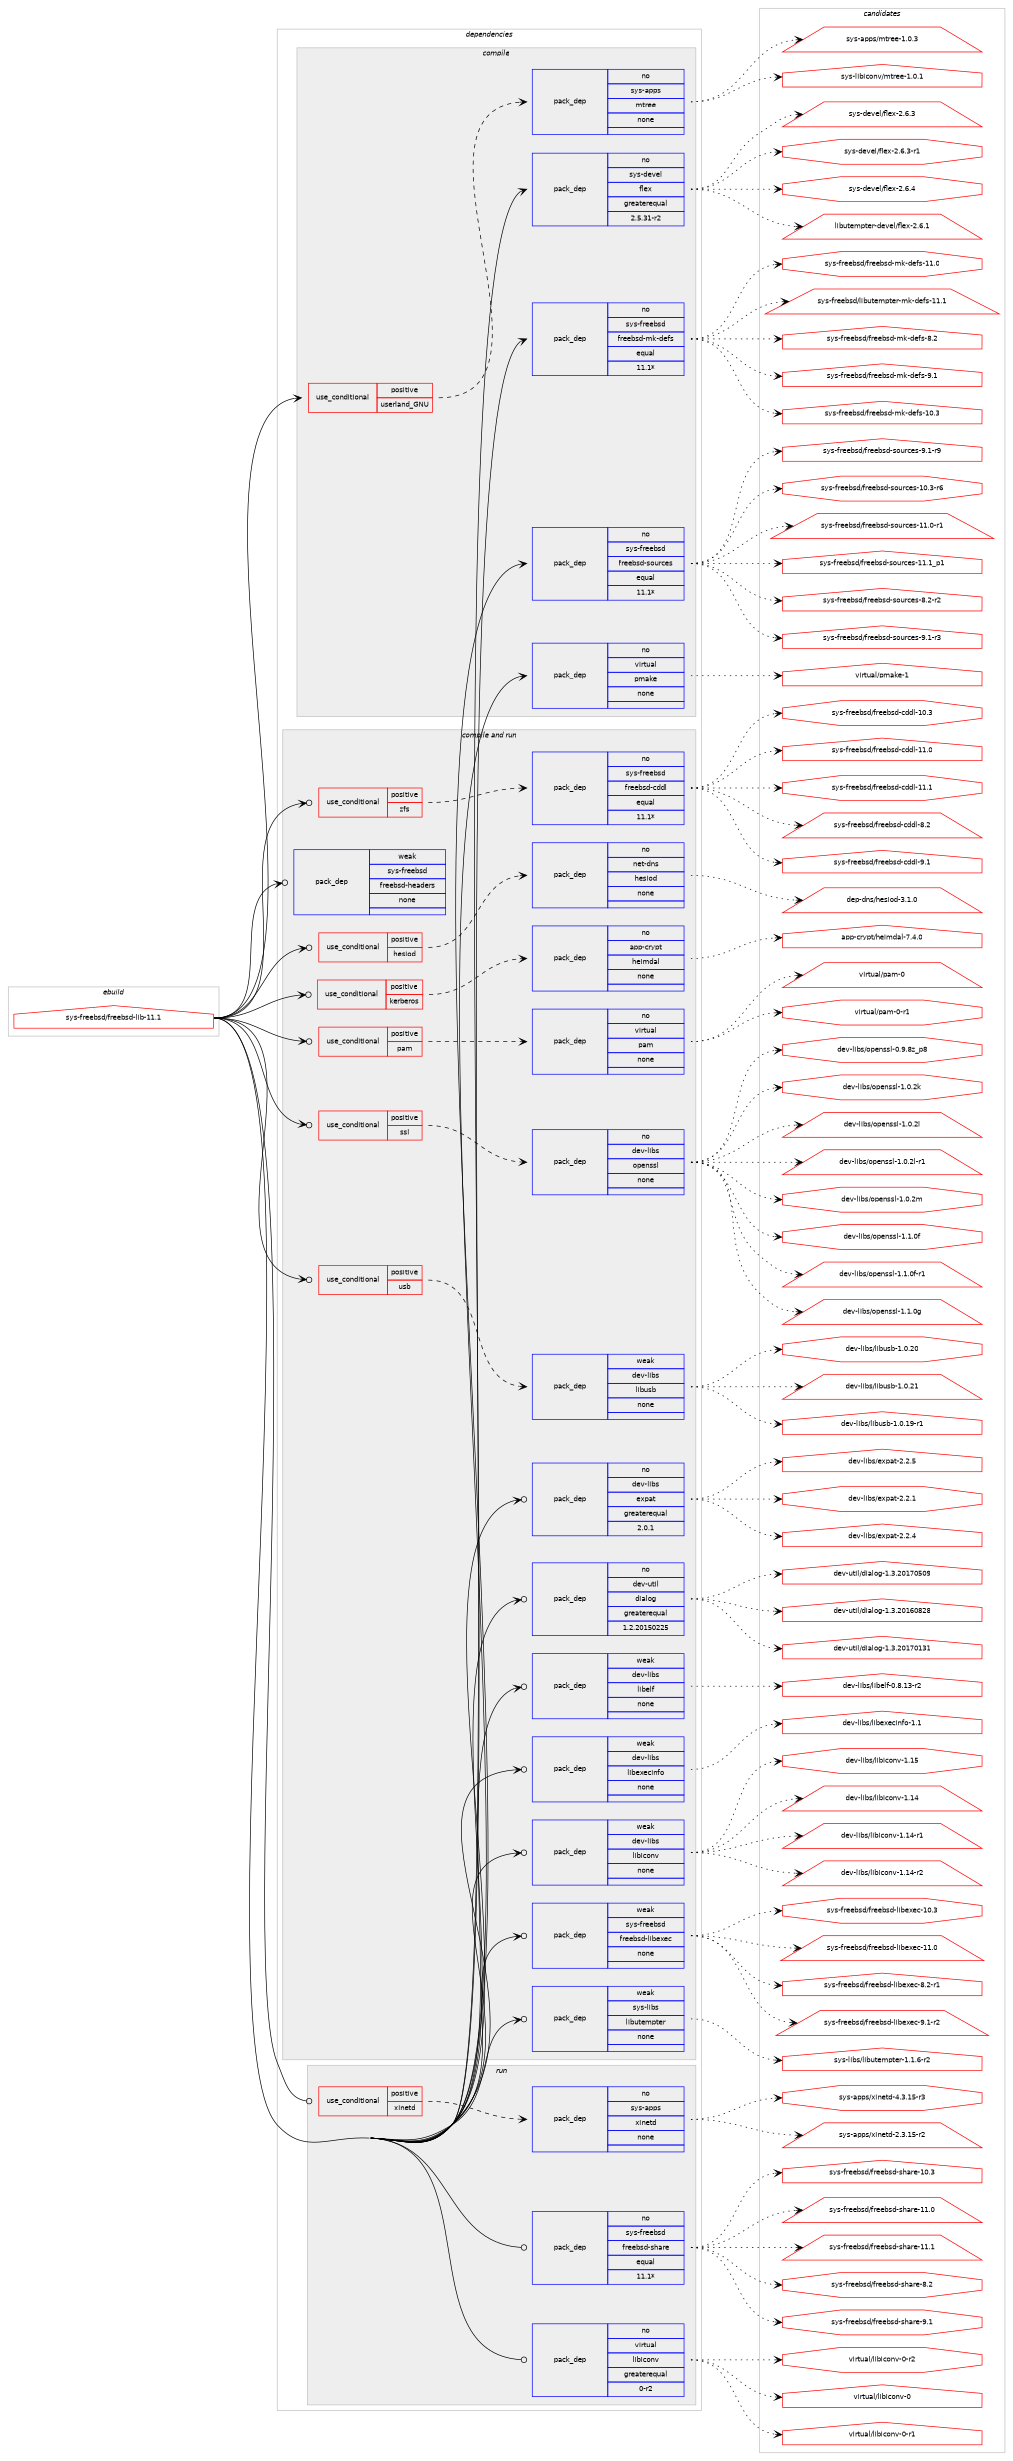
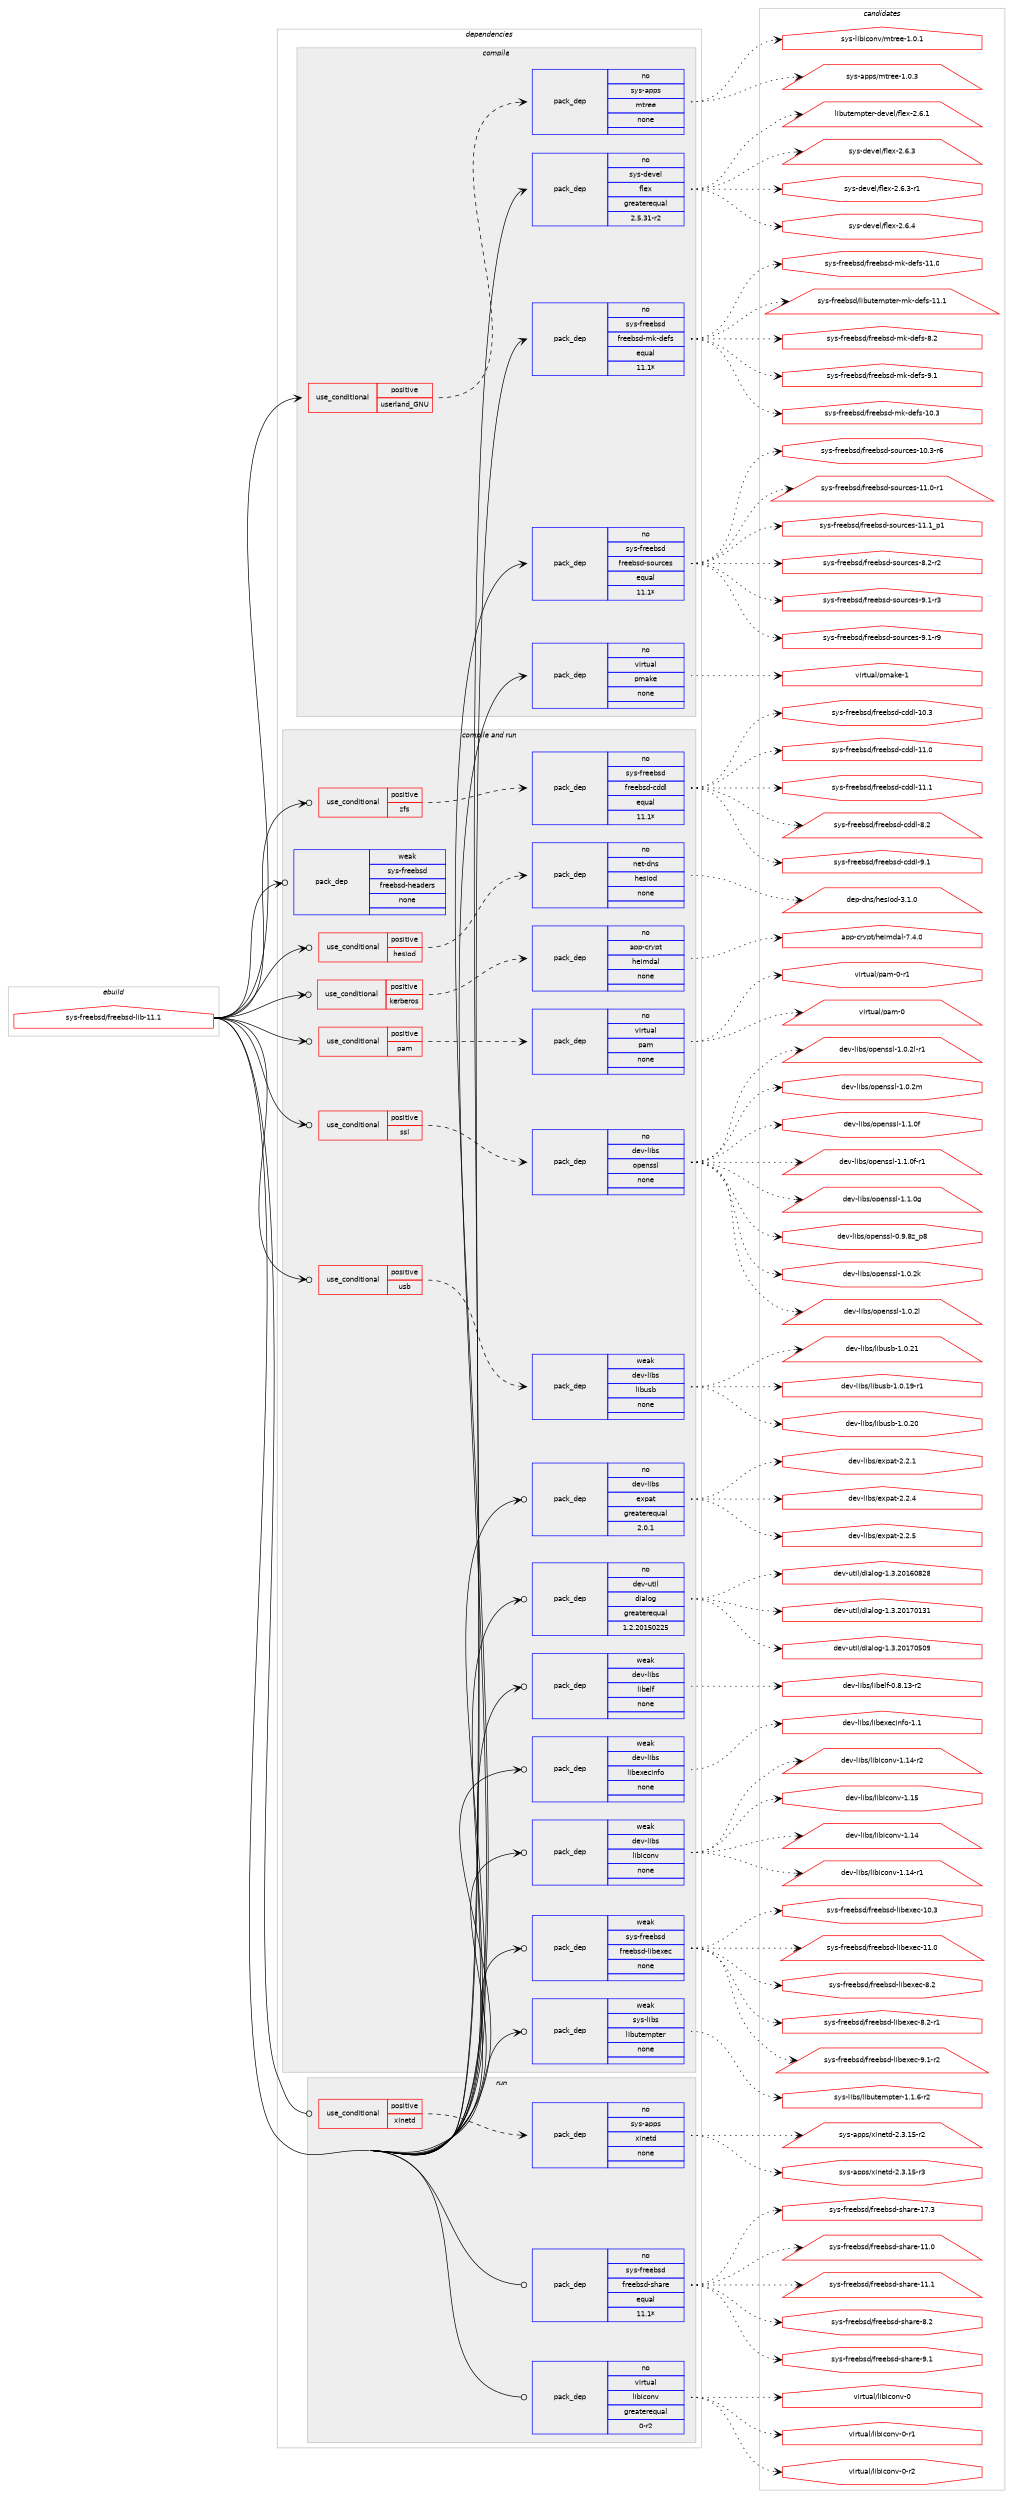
node "sys-freebsd/freebsd-libexec-8.2": added
node "sys-apps/xinetd-4.3.15-r3": label "sys-apps/xinetd-4.3.15-r3" -> "sys-apps/xinetd-2.3.15-r3"
node "sys-freebsd/freebsd-share-10.3": label "sys-freebsd/freebsd-share-10.3" -> "sys-freebsd/freebsd-share-17.3"
